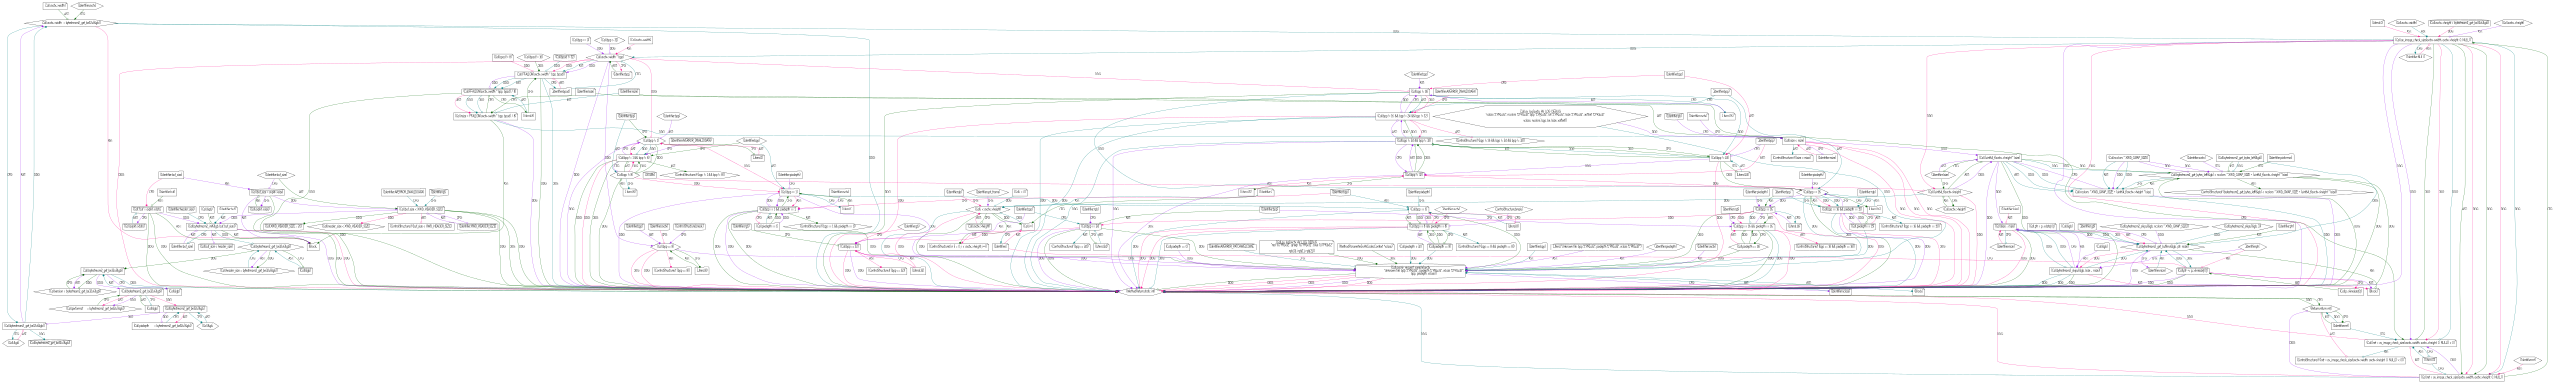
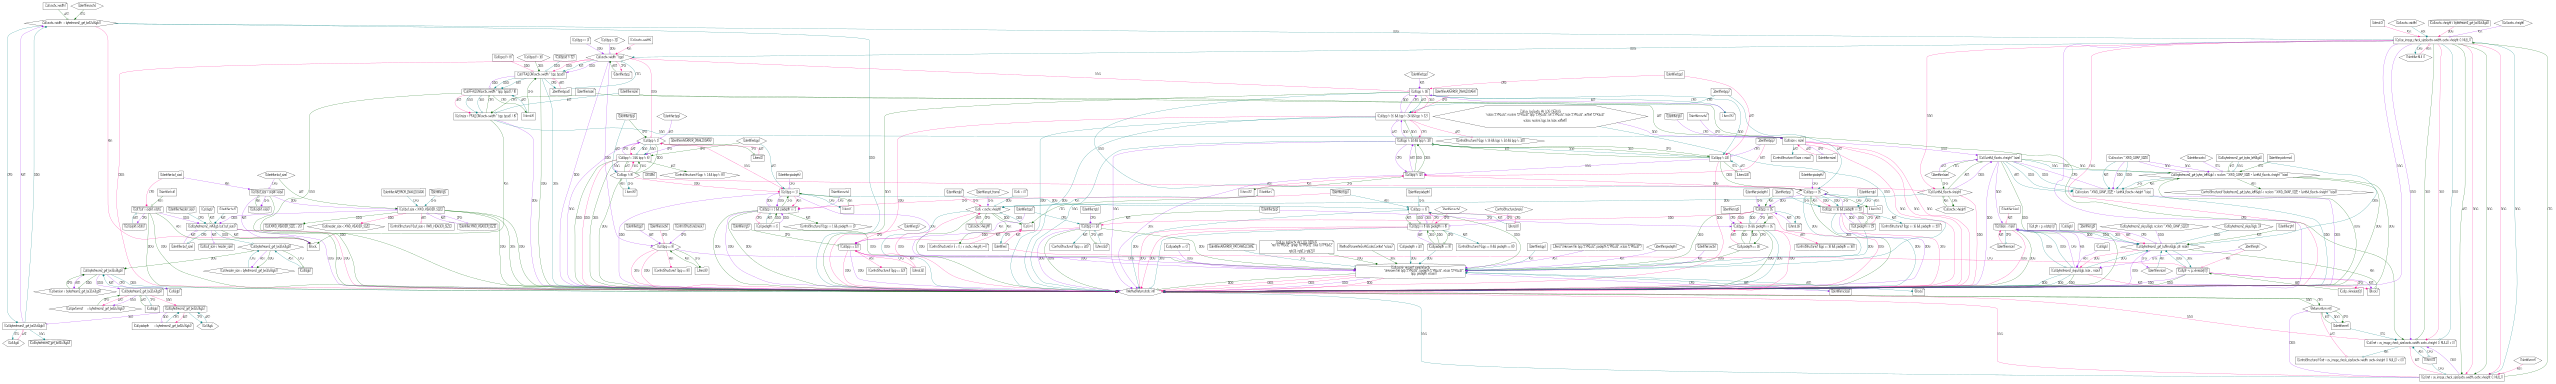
edge "(Call,bpp != 1 && bpp != 8)" -> "(Call,bpp != 8)": label "CFG: " -> "DDG: "
edge "(Call,i++)" -> "(ControlStructure,for (i = 0; i < avctx->height; i++))": reversed
